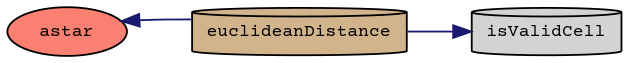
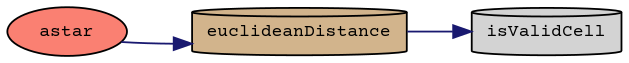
edge "euclideanDistance" -> "astar": reversed
